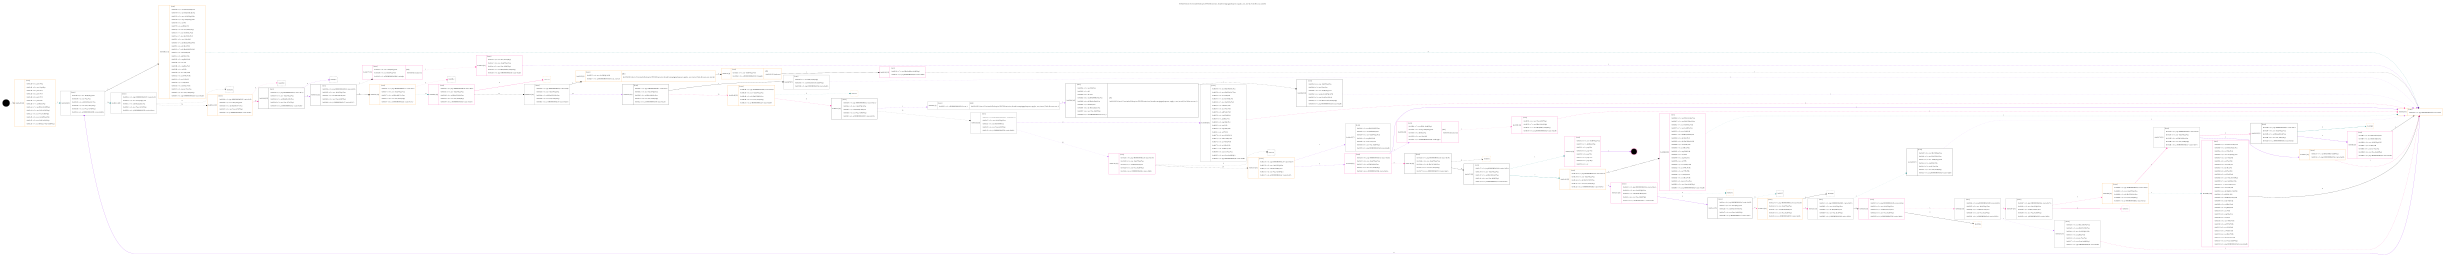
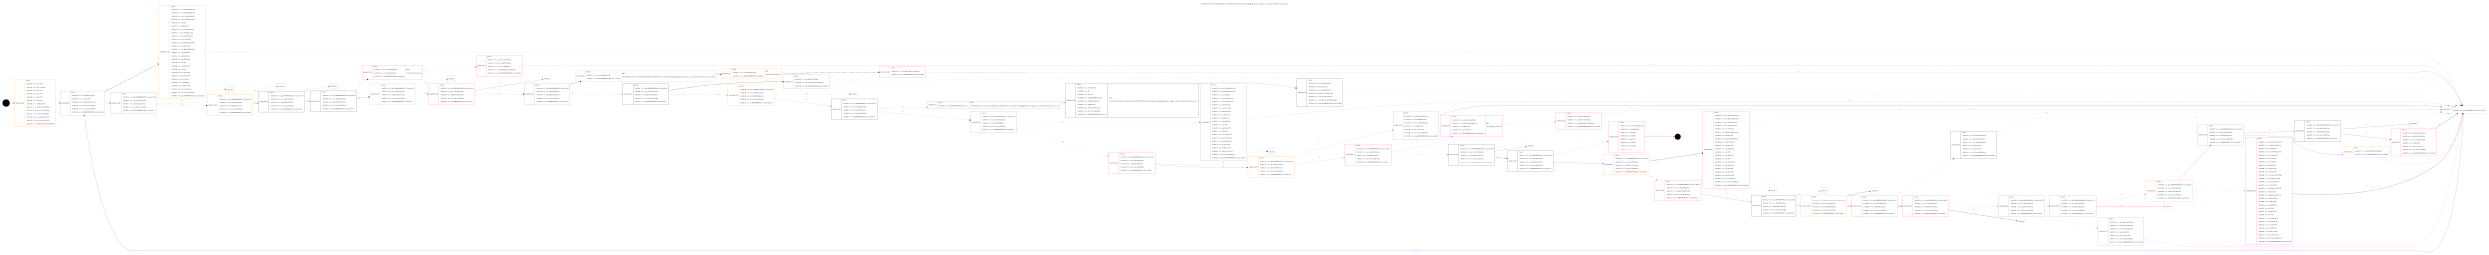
edge "0x401c4d [25]" -> "0x4025a8 [5]": now "0x401eef [27]" -> "0x4025a8 [5]"
